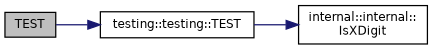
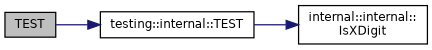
node "testing::testing::TEST": label "testing::testing::TEST" -> "testing::internal::TEST"
